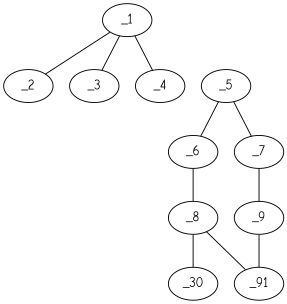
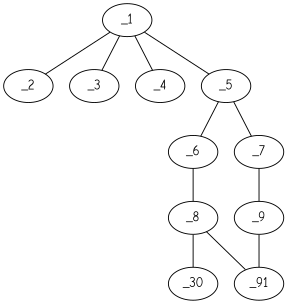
edge "_1" -- "_5": added
